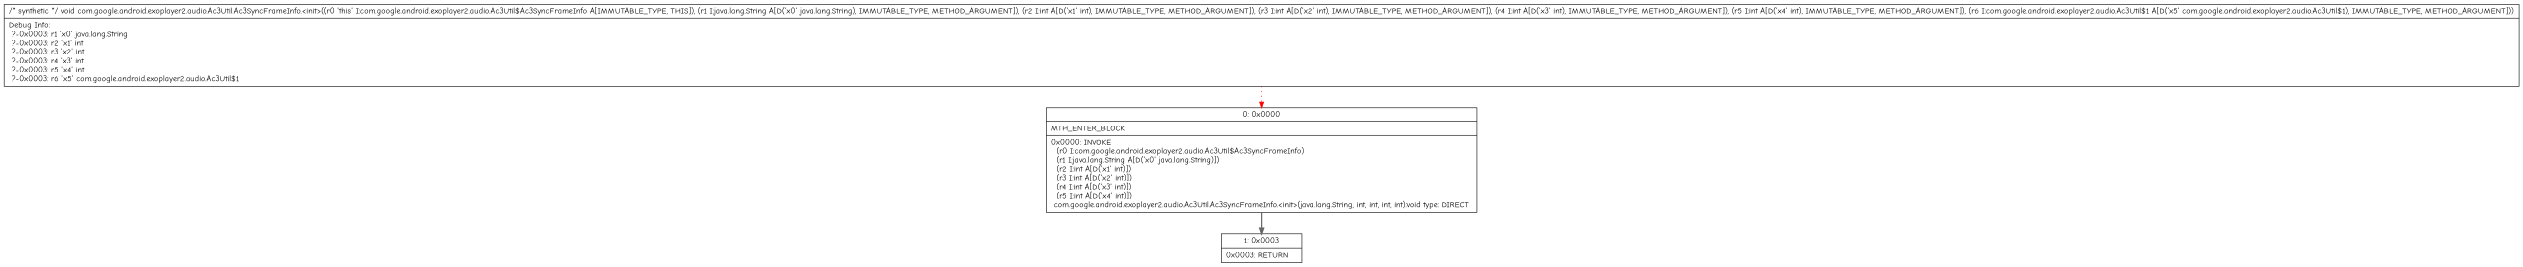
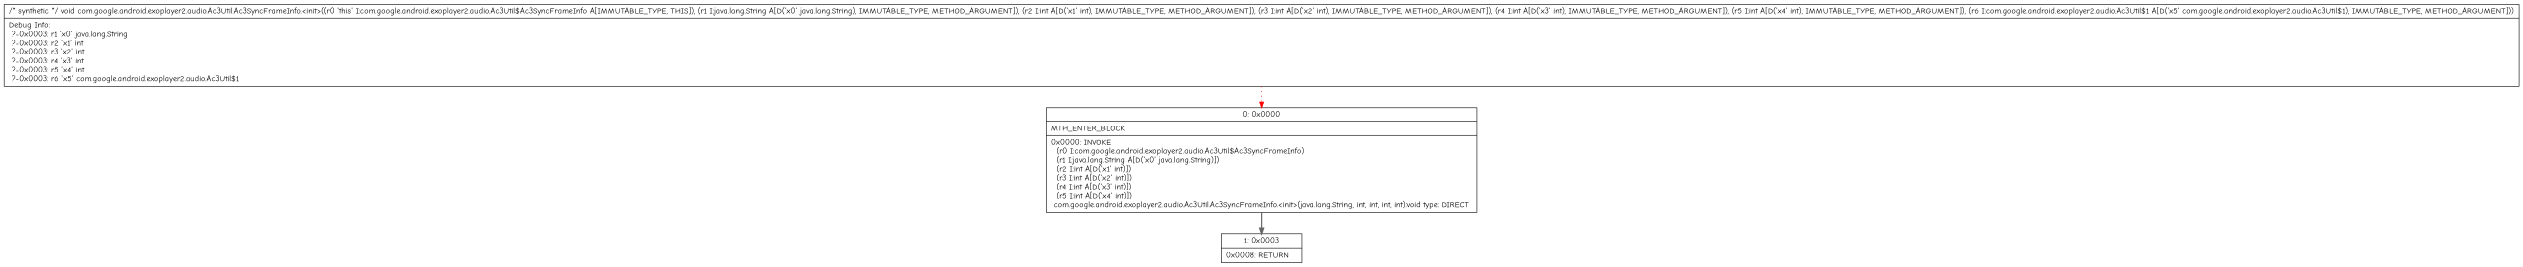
node "1: 0x0003": text "0x0003: RETURN" -> "0x0008: RETURN"
